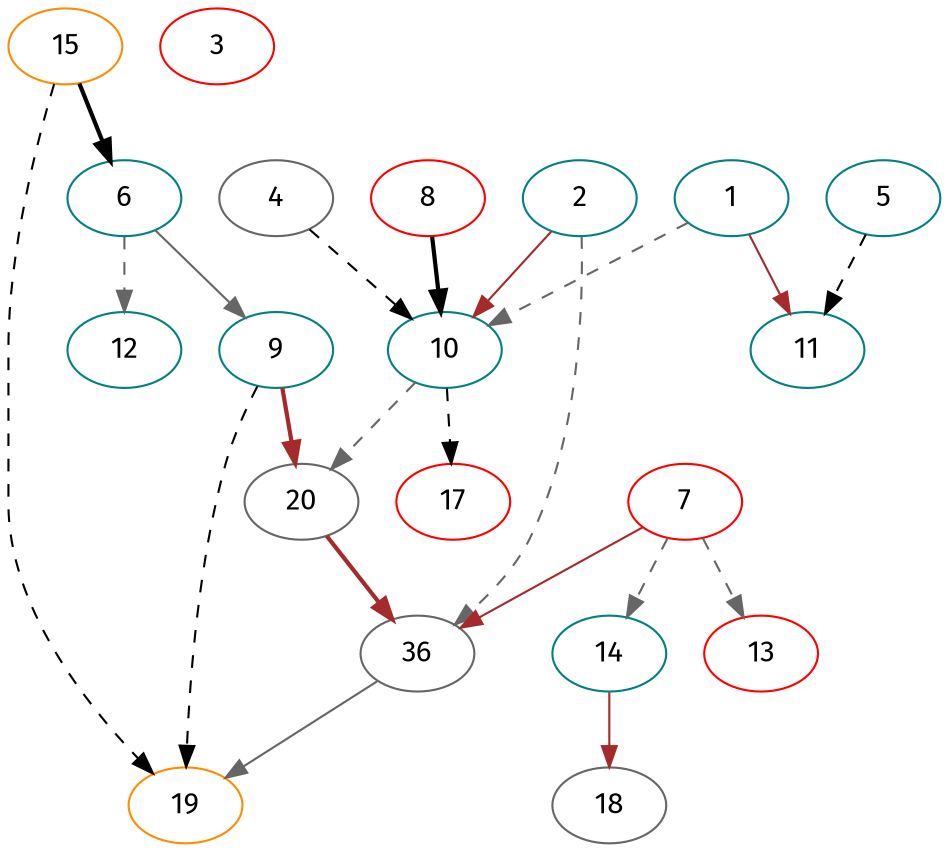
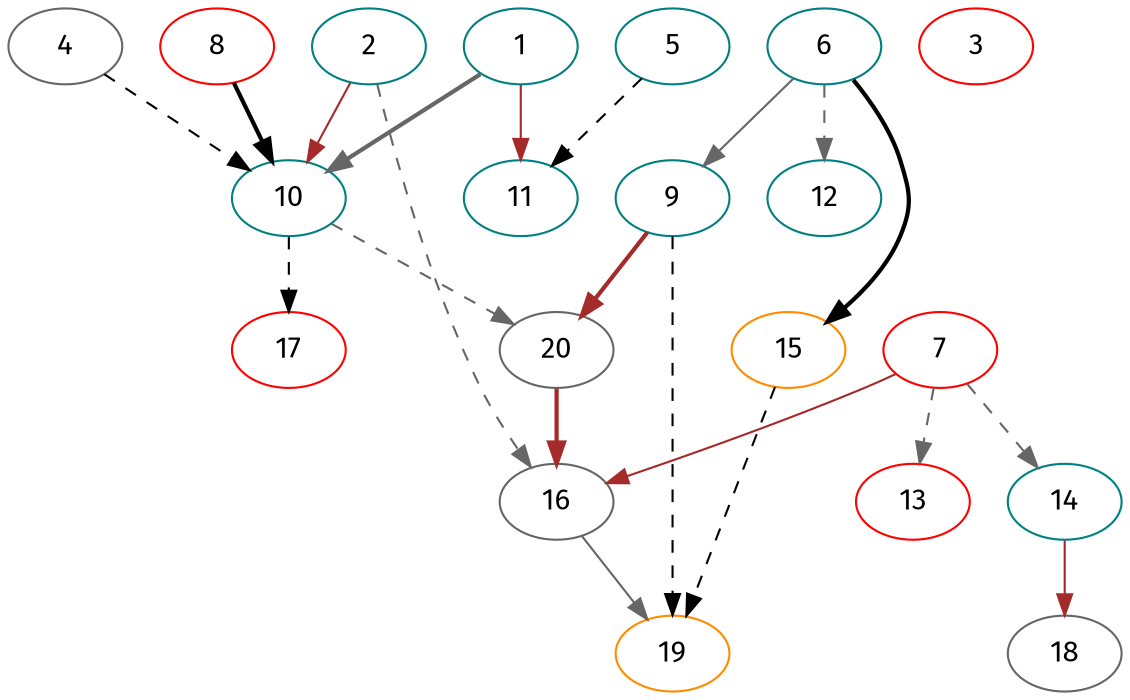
edge "15" -> "6": reversed
edge "1" -> "10": style dashed -> bold
node "36": label "36" -> "16"
